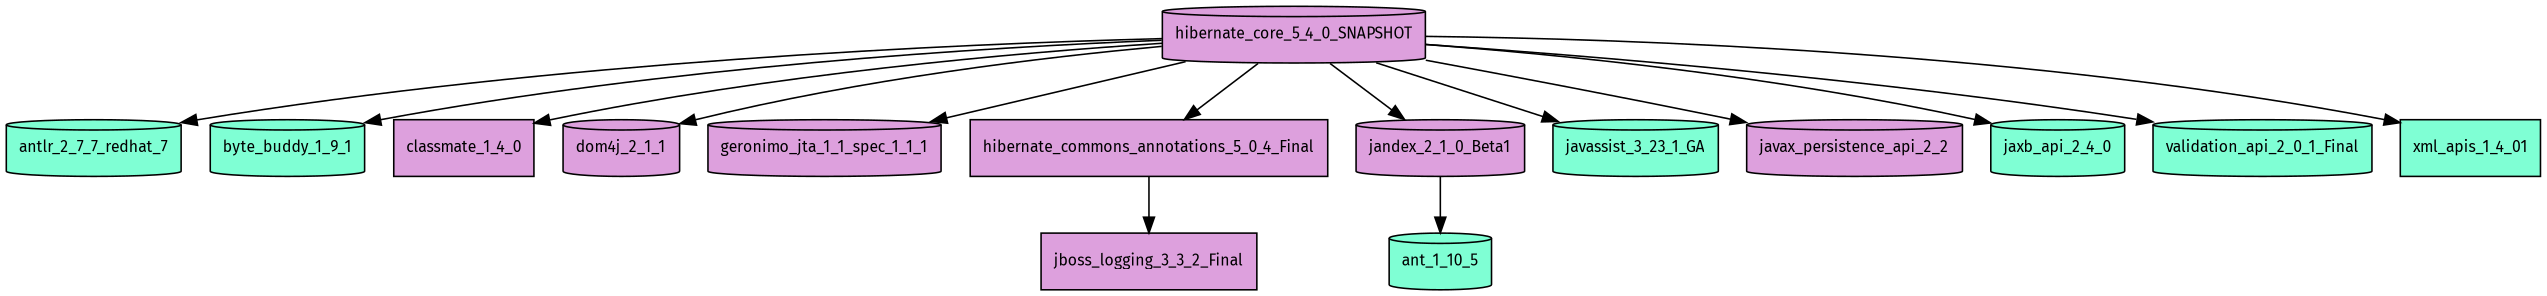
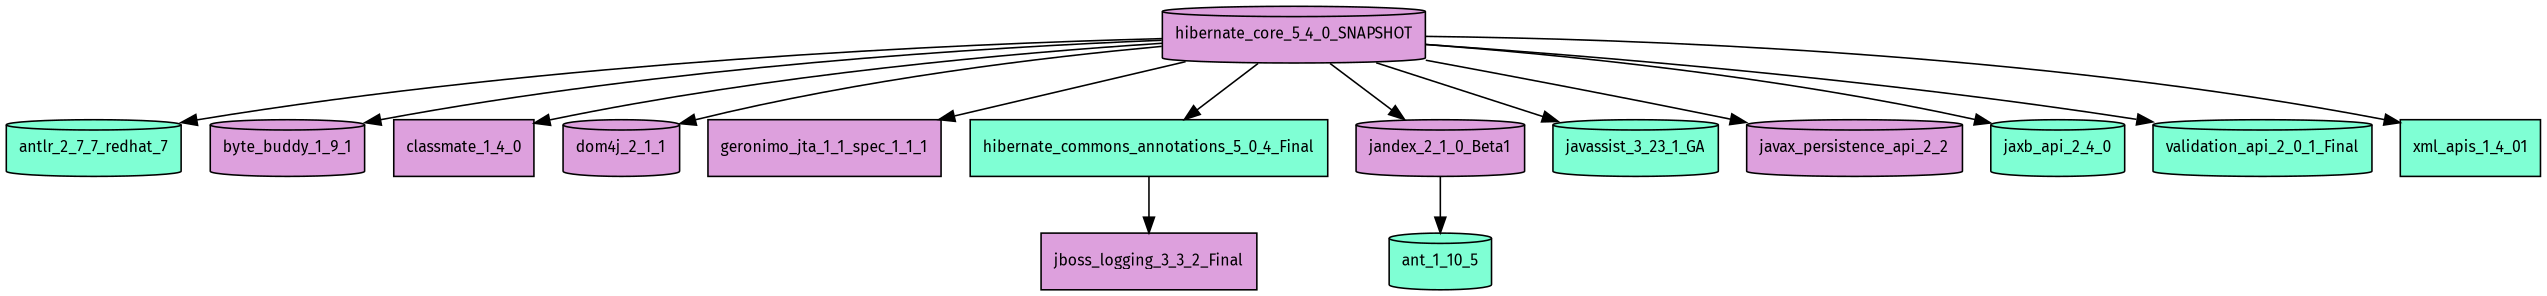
node "byte_buddy_1_9_1": fillcolor aquamarine -> plum
node "geronimo_jta_1_1_spec_1_1_1": shape cylinder -> box
node "hibernate_commons_annotations_5_0_4_Final": fillcolor plum -> aquamarine
